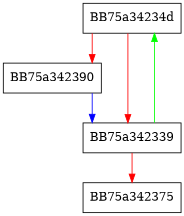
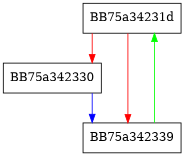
node "BB75a34234d": label "BB75a34234d" -> "BB75a34231d"
node "BB75a342390": label "BB75a342390" -> "BB75a342330"
node "BB75a342375": removed
